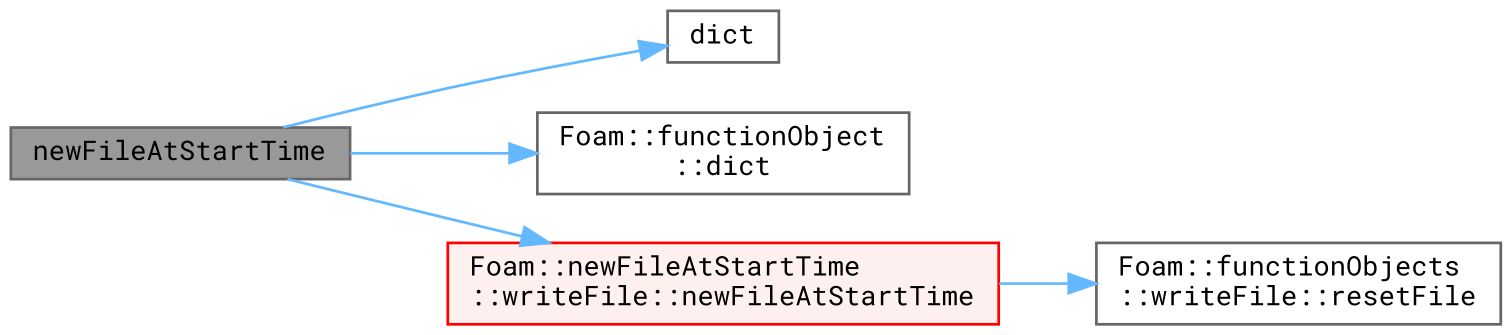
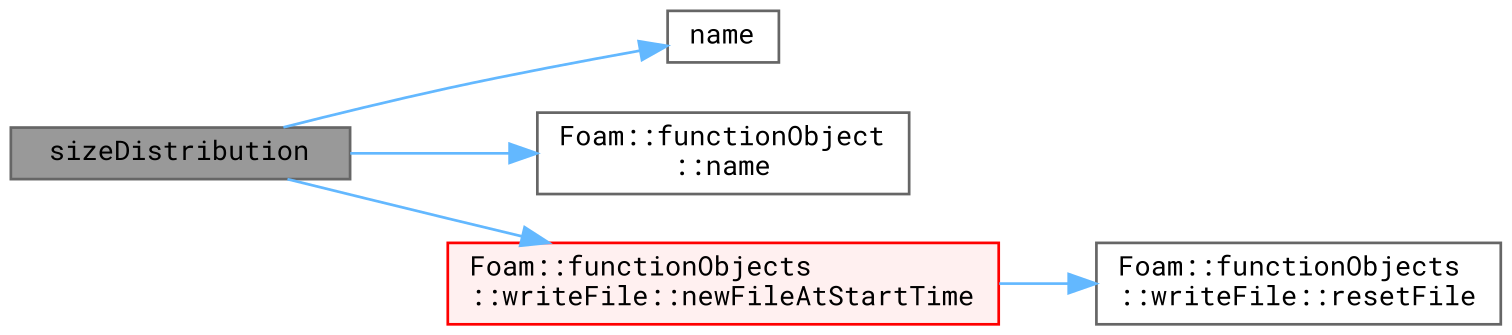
node "dict": label "dict" -> "name"
node "newFileAtStartTime": label "newFileAtStartTime" -> "sizeDistribution"
node "Foam::functionObject ::dict": label "Foam::functionObject ::dict" -> "Foam::functionObject ::name"
node "Foam::newFileAtStartTime ::writeFile::newFileAtStartTime": label "Foam::newFileAtStartTime ::writeFile::newFileAtStartTime" -> "Foam::functionObjects ::writeFile::newFileAtStartTime"
